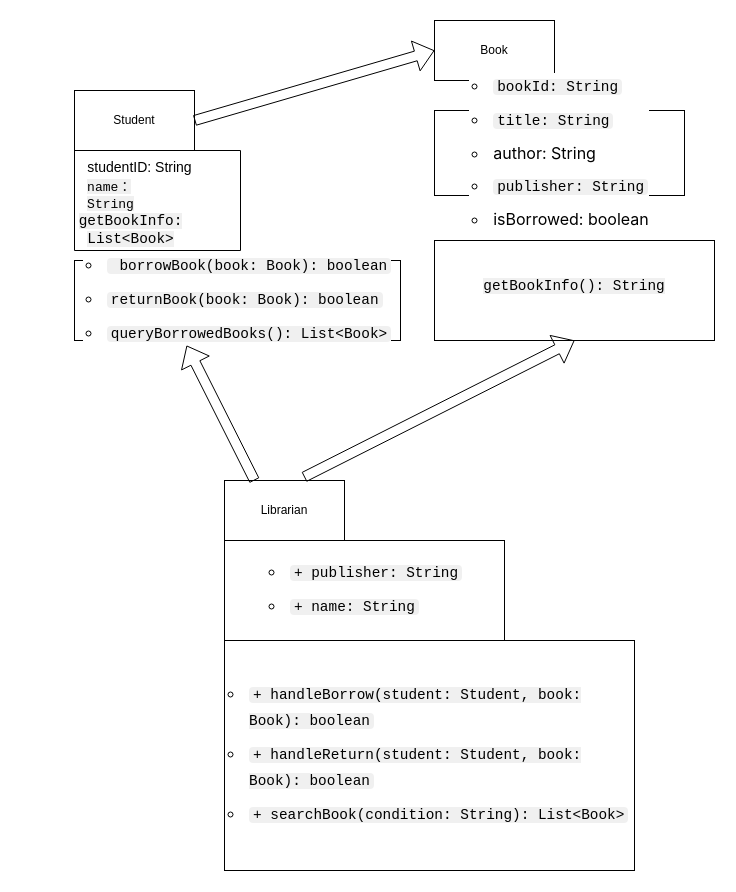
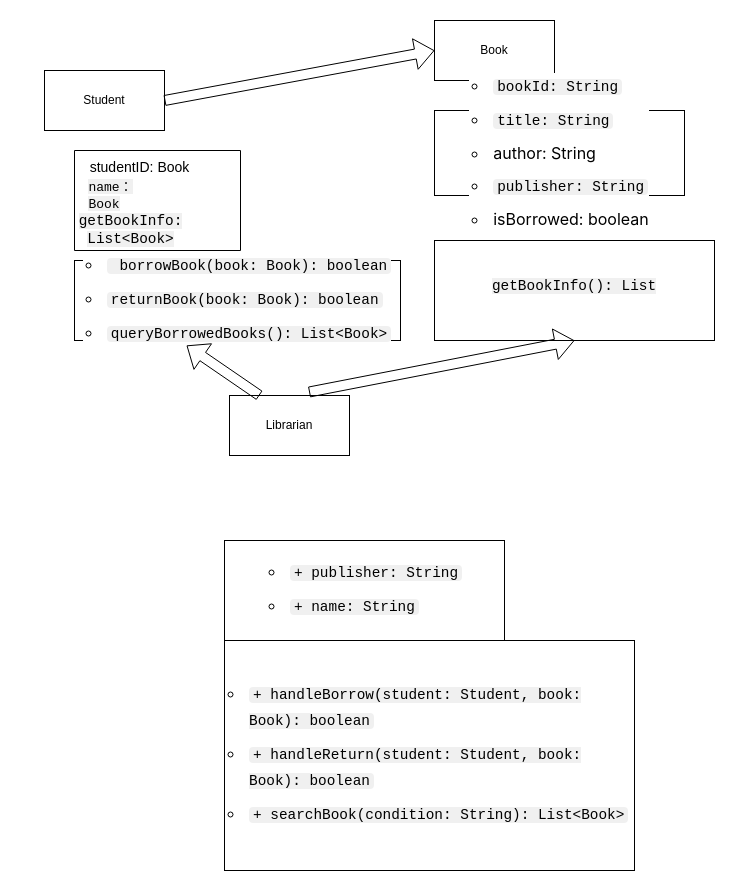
node "Student": moved (135, 121) -> (105, 101)
node "studentID: String": label "studentID: String" -> "studentID: Book"
node "name：String": label "name：String" -> "name：Book"
node "getBookInfo(): String": label "getBookInfo(): String" -> "getBookInfo(): List"
node "Librarian": moved (285, 511) -> (290, 426)
